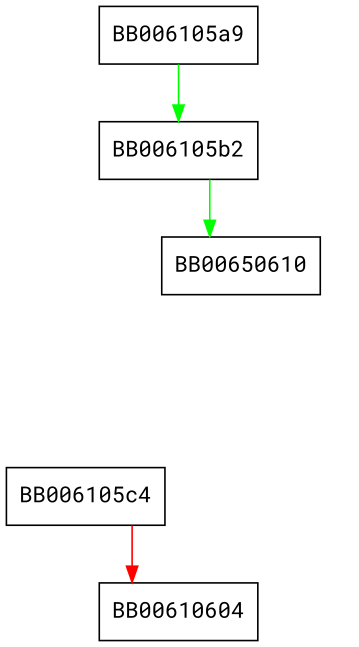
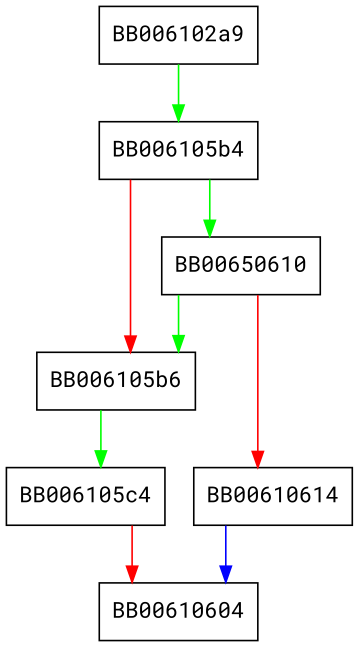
node "BB006105a9": label "BB006105a9" -> "BB006102a9"
node "BB006105b2": label "BB006105b2" -> "BB006105b4"
node "BB006105b6": added
node "BB00610614": added
